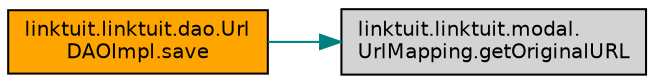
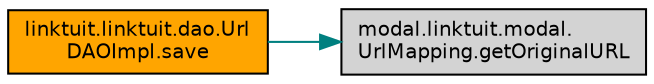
node "linktuit.linktuit.modal. UrlMapping.getOriginalURL": label "linktuit.linktuit.modal. UrlMapping.getOriginalURL" -> "modal.linktuit.modal. UrlMapping.getOriginalURL"
